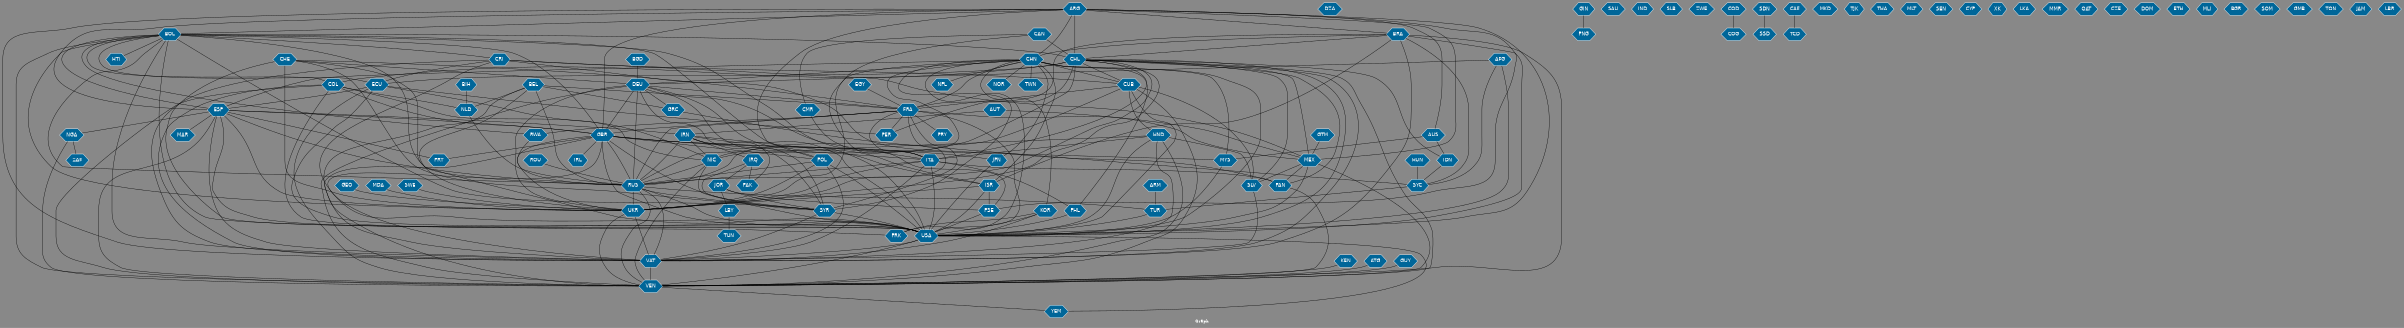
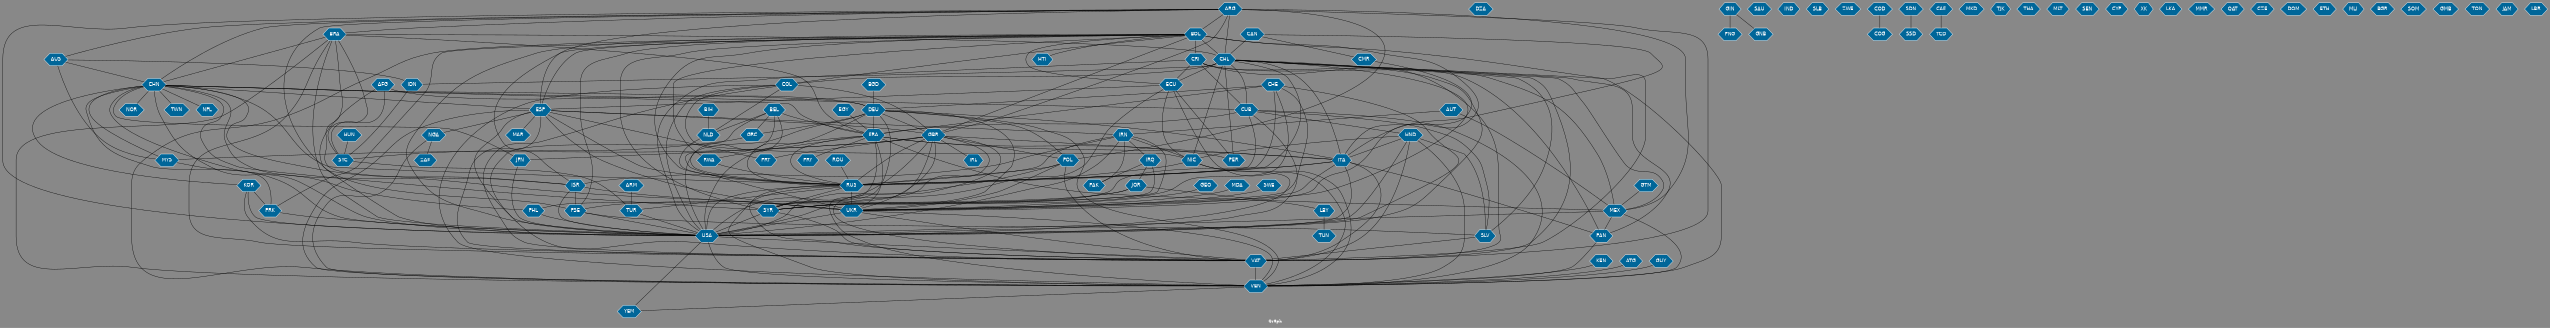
node "GNB": added
edge "AUS" -- "CHN": added
edge "FRA" -- "GBR": removed
edge "MEX" -- "SLV": now "PSE" -- "SLV"
edge "UKR" -- "USA": added
edge "PRK" -- "USA": added
